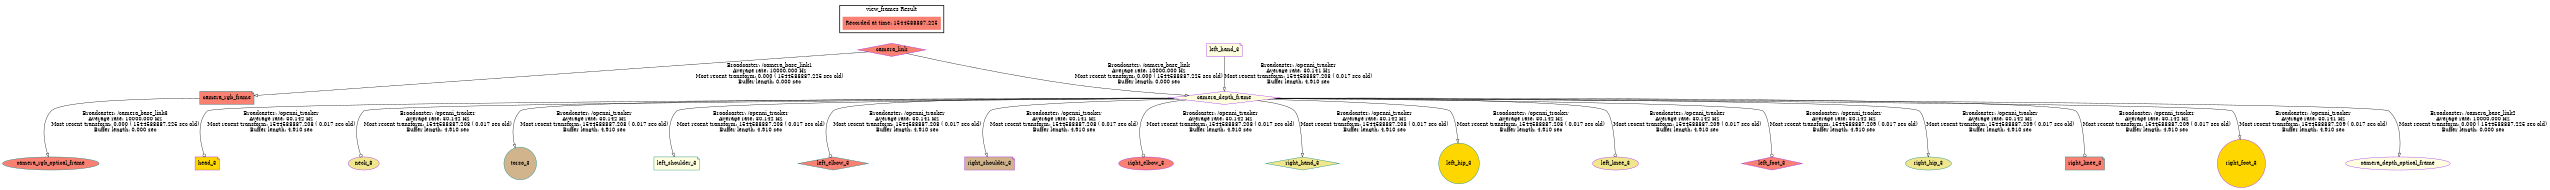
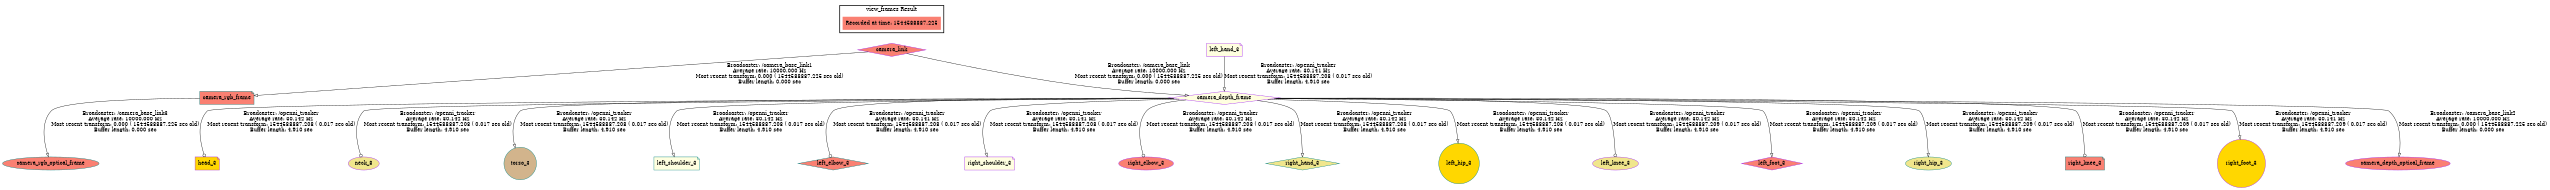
edge "camera_depth_frame" -> "left_foot_3": arrowhead odot -> onormal
node "right_shoulder_3": fillcolor tan -> lightyellow
node "camera_depth_optical_frame": fillcolor lightyellow -> salmon
